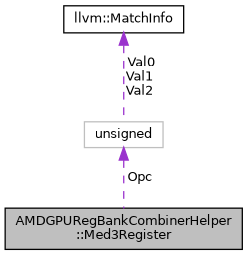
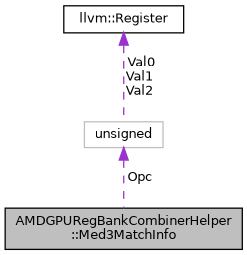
node "llvm::MatchInfo": label "llvm::MatchInfo" -> "llvm::Register"
node "AMDGPURegBankCombinerHelper ::Med3Register": label "AMDGPURegBankCombinerHelper ::Med3Register" -> "AMDGPURegBankCombinerHelper ::Med3MatchInfo"
